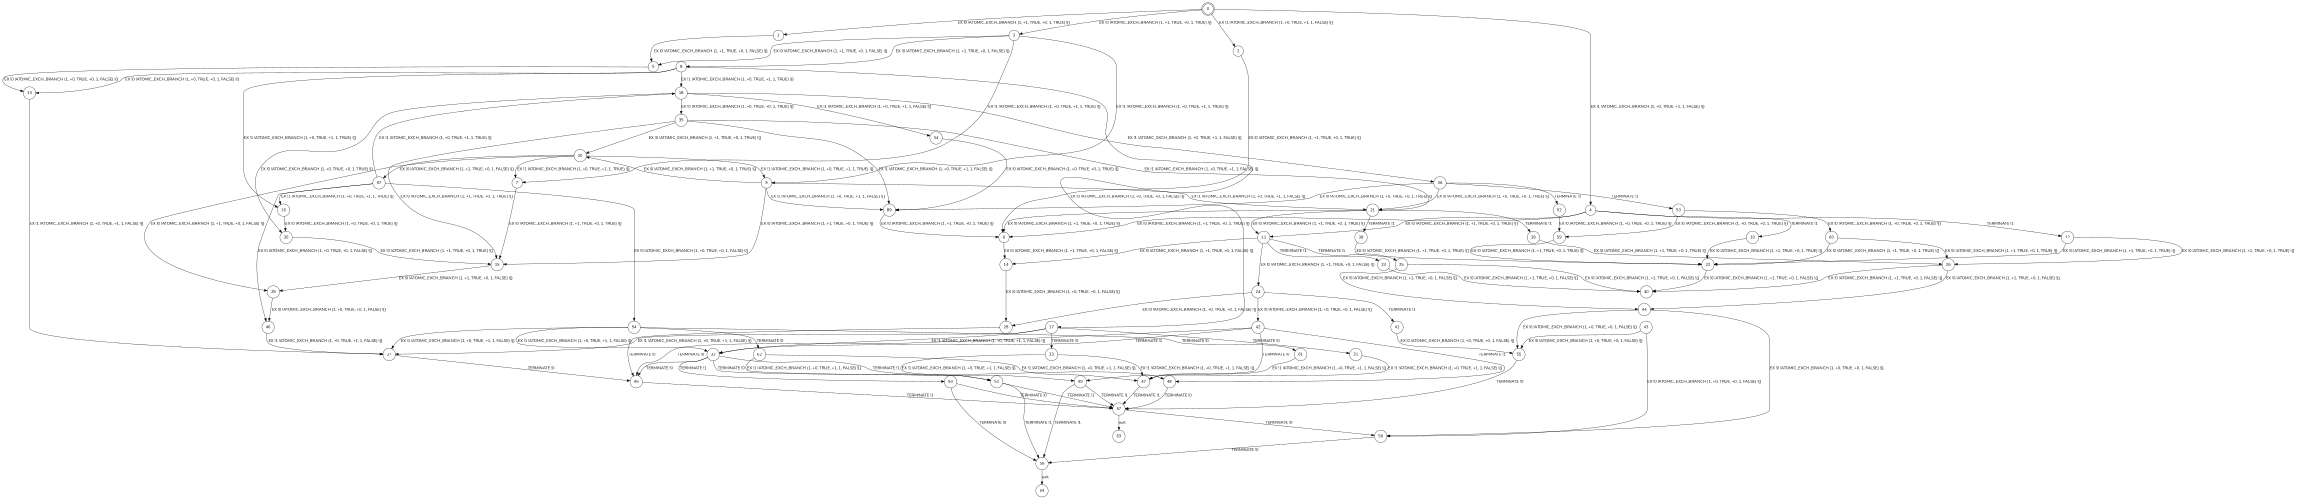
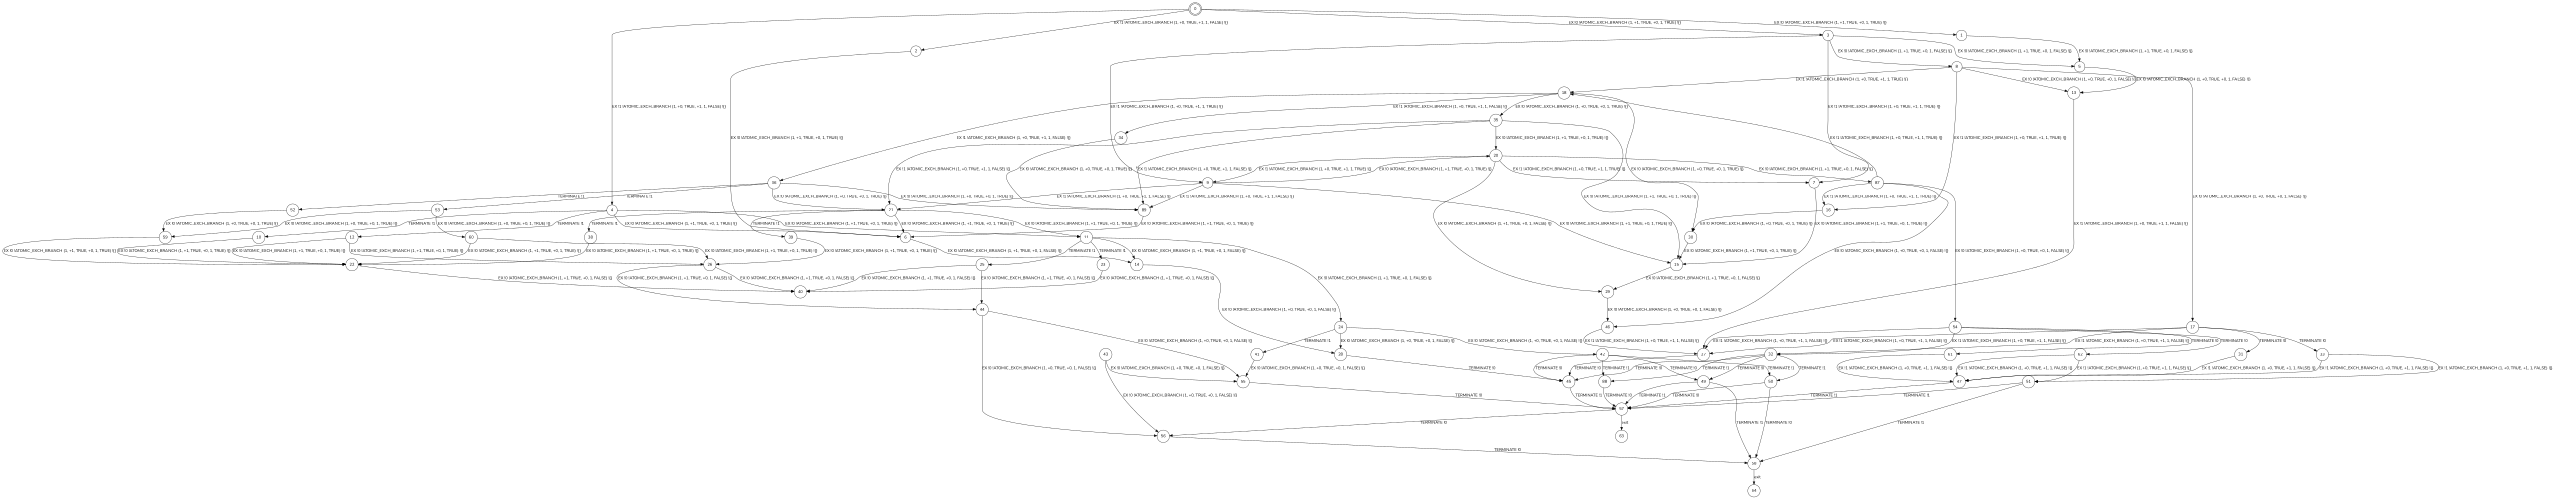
edge "42" -> "32": now "42" -> "50"
node "48": label "48" -> "88"
